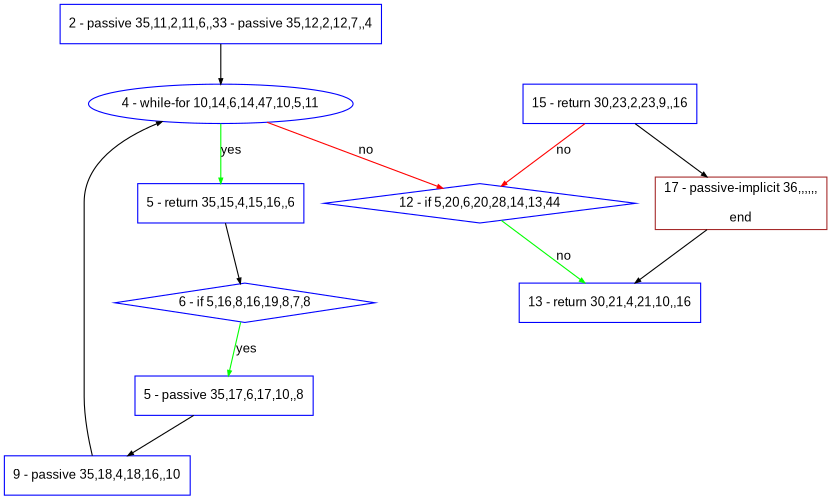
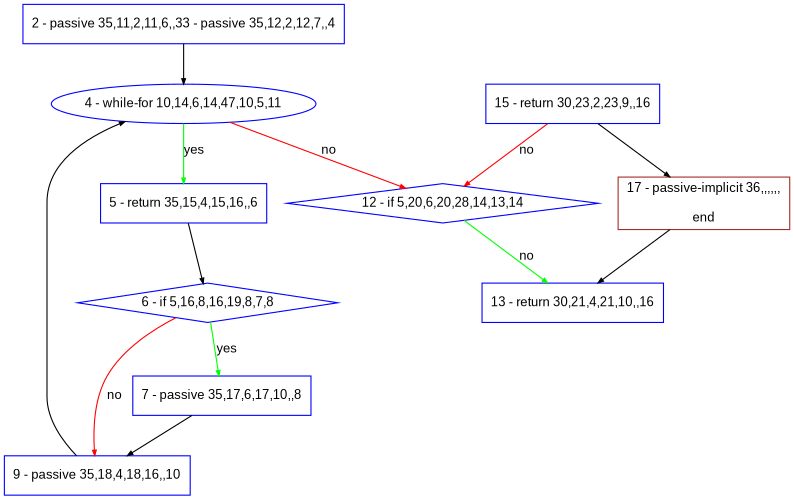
node "12 - if 5,20,6,20,28,14,13,44": label "12 - if 5,20,6,20,28,14,13,44" -> "12 - if 5,20,6,20,28,14,13,14"
edge "6 - if 5,16,8,16,19,8,7,8" -> "9 - passive 35,18,4,18,16,,10": added, label "no"
node "5 - passive 35,17,6,17,10,,8": label "5 - passive 35,17,6,17,10,,8" -> "7 - passive 35,17,6,17,10,,8"
